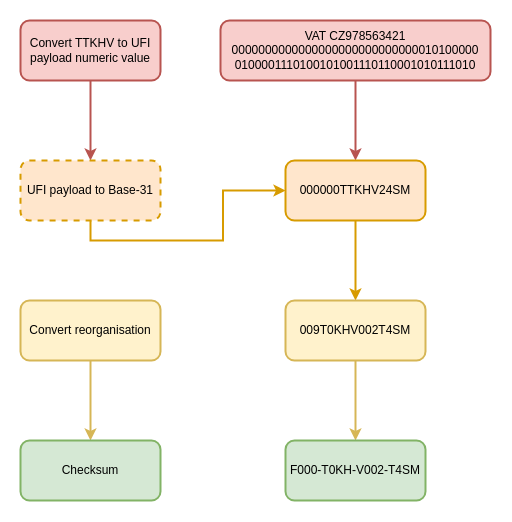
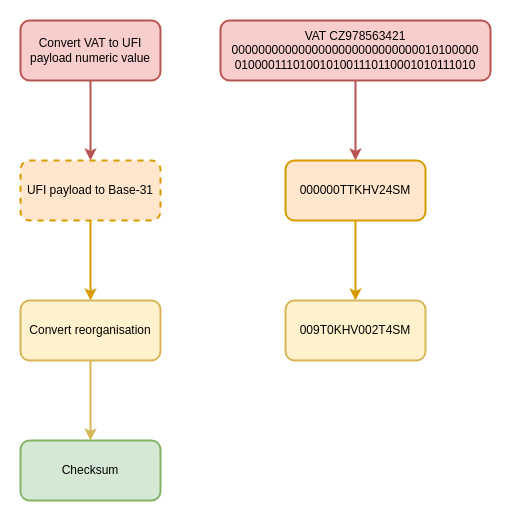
node "Convert TTKHV to UFI payload numeric value": label "Convert TTKHV to UFI payload numeric value" -> "Convert VAT to UFI payload numeric value"
edge "UFI payload to Base-31" -> "000000TTKHV24SM": now "UFI payload to Base-31" -> "Convert reorganisation"
edge "009T0KHV002T4SM" -> "F000-T0KH-V002-T4SM": removed
node "F000-T0KH-V002-T4SM": removed
